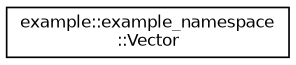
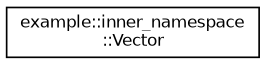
node "example::example_namespace ::Vector": label "example::example_namespace ::Vector" -> "example::inner_namespace ::Vector"
